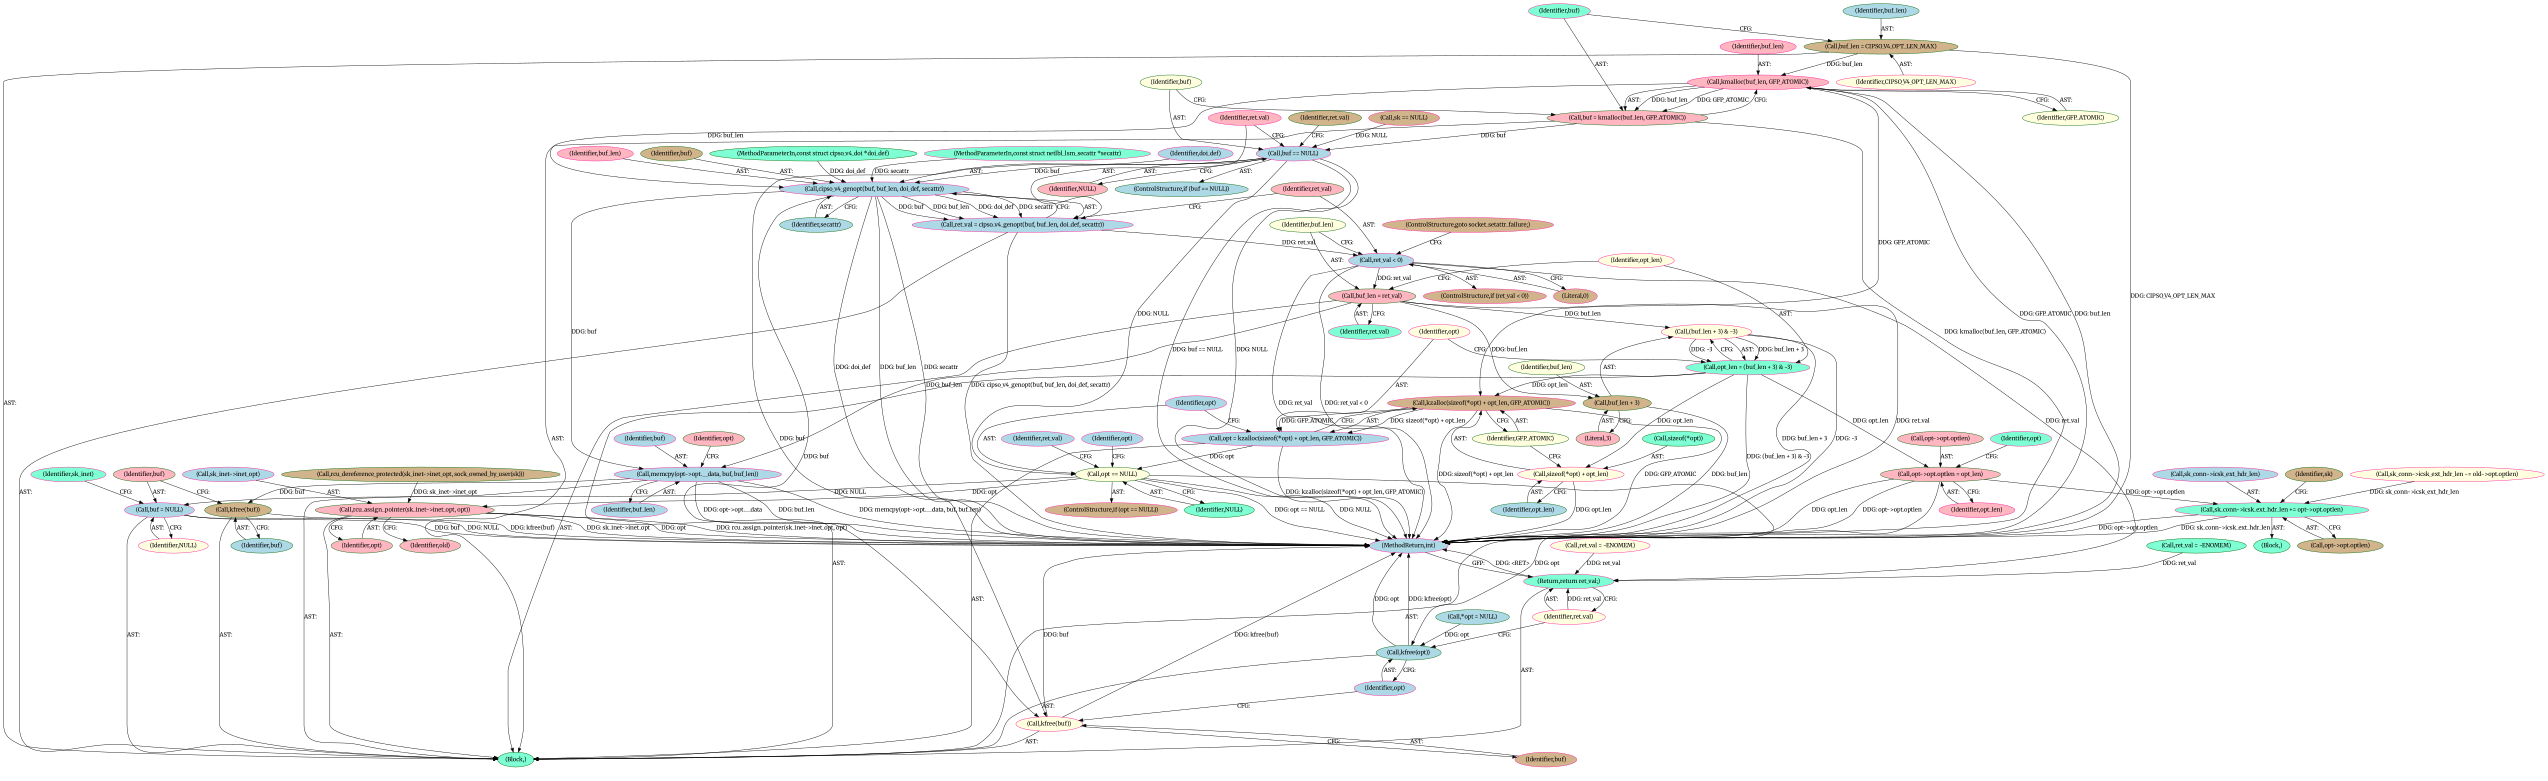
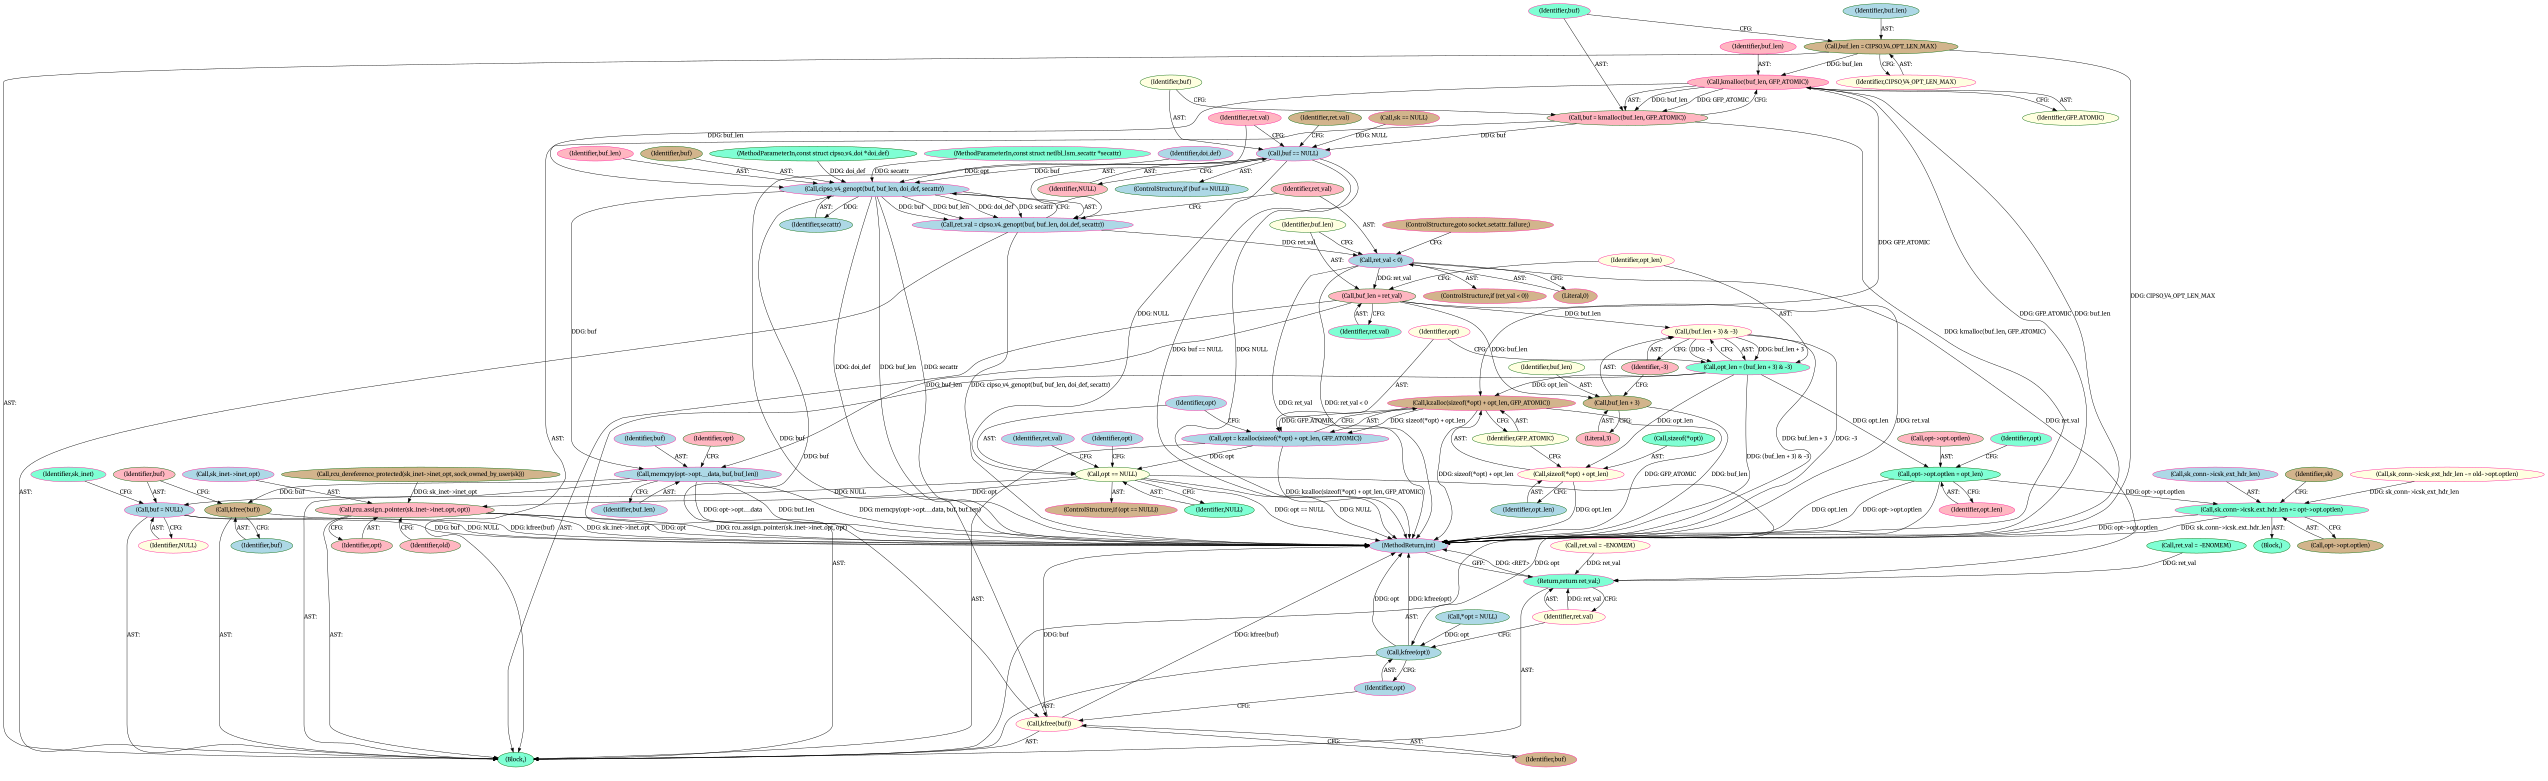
edge "(Call,buf_len = CIPSO_V4_OPT_LEN_MAX)" -> "(Identifier,CIPSO_V4_OPT_LEN_MAX)": added, label "CFG:"
edge "(Identifier,doi_def)" -> "(Call,cipso_v4_genopt(buf, buf_len, doi_def, secattr))": label "AST: " -> "DDG: opt"
edge "(Call,cipso_v4_genopt(buf, buf_len, doi_def, secattr))" -> "(Identifier,secattr)": label "CFG: " -> "DDG: "
node "(Identifier,~3)": added
node "(Call,opt->opt.optlen = opt_len)": fillcolor lightpink -> aquamarine
edge "(Call,rcu_assign_pointer(sk_inet->inet_opt, opt))" -> "(Identifier,old)": reversed
